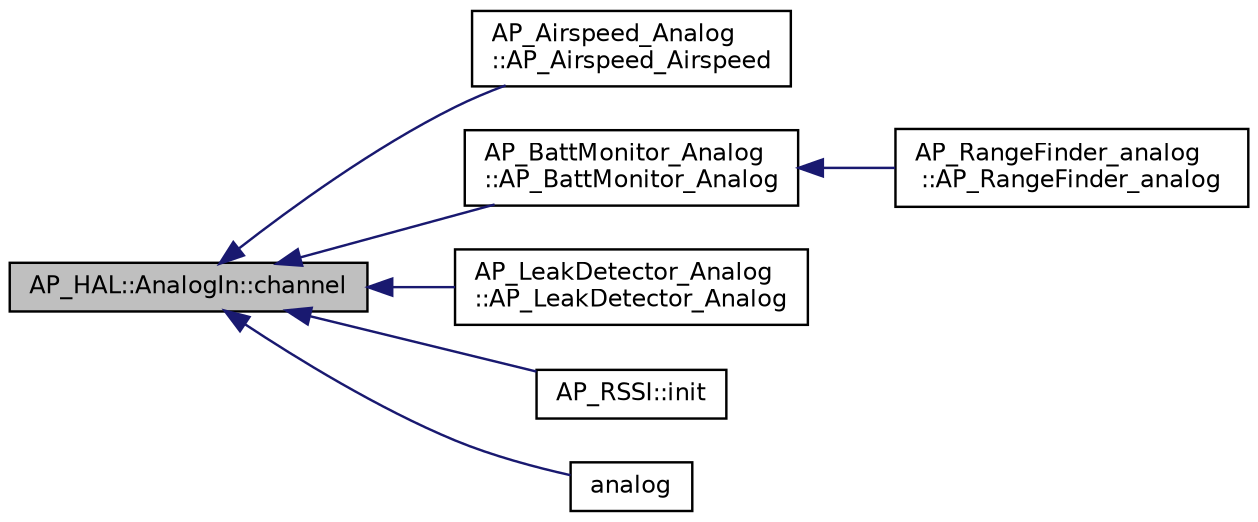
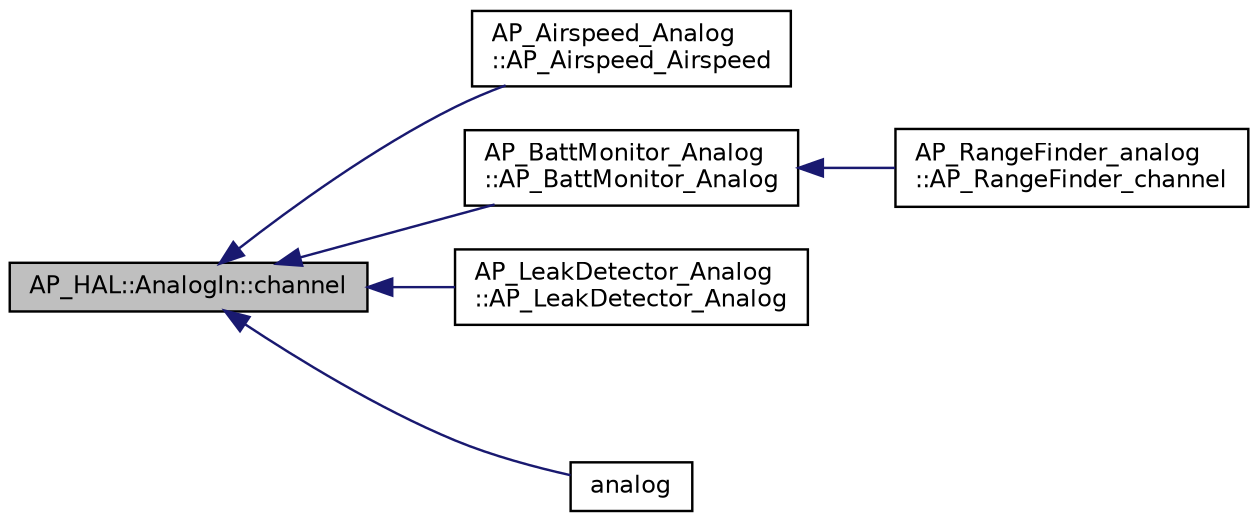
node "AP_RangeFinder_analog ::AP_RangeFinder_analog": label "AP_RangeFinder_analog ::AP_RangeFinder_analog" -> "AP_RangeFinder_analog ::AP_RangeFinder_channel"
node "AP_RSSI::init": removed
